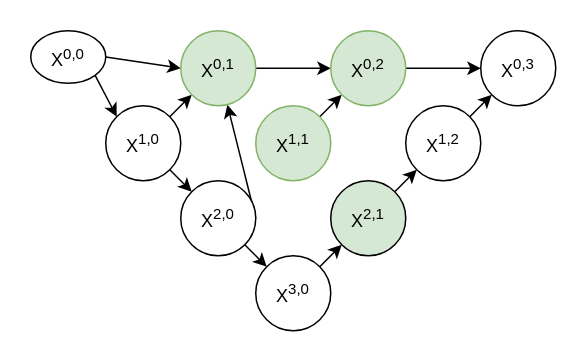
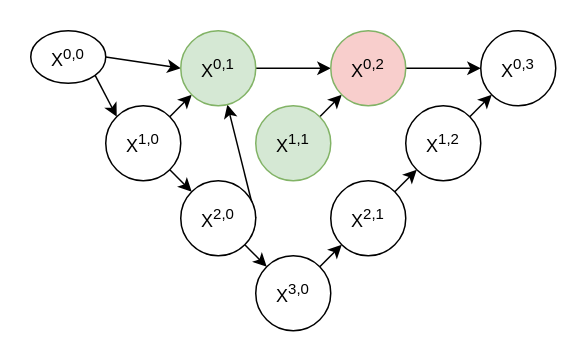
node "X0,2": fillcolor #d5e8d4 -> #f8cecc
node "X2,1": fillcolor #d5e8d4 -> #ffffff
